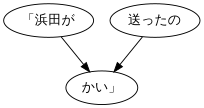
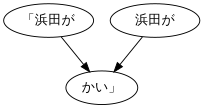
node "送ったの": label "送ったの" -> "浜田が"
